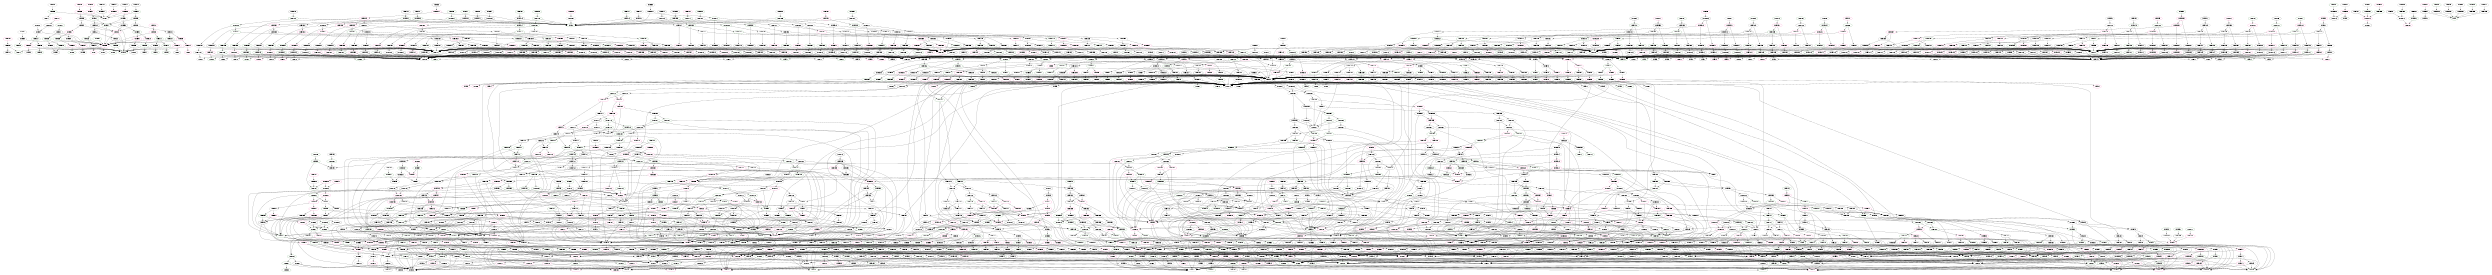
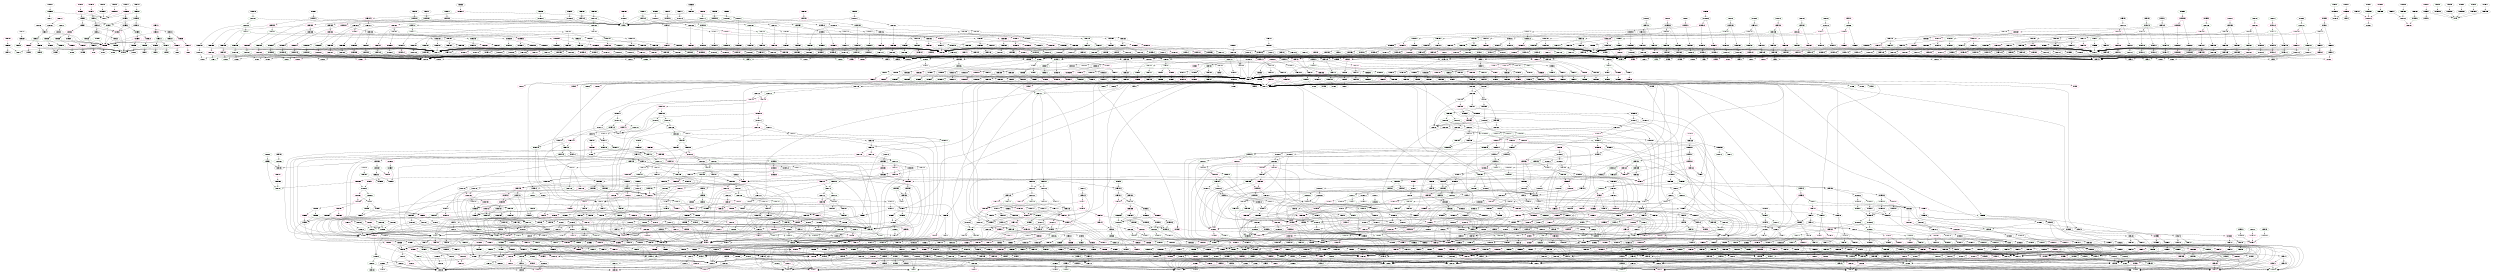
node "Node916": removed
